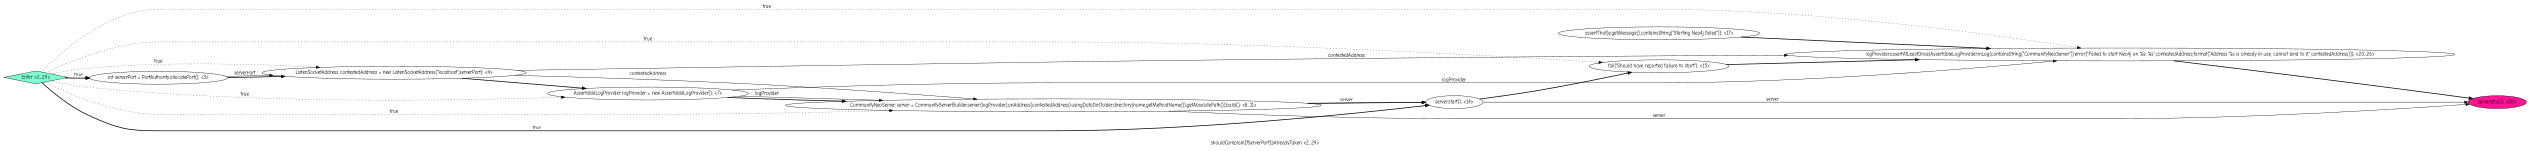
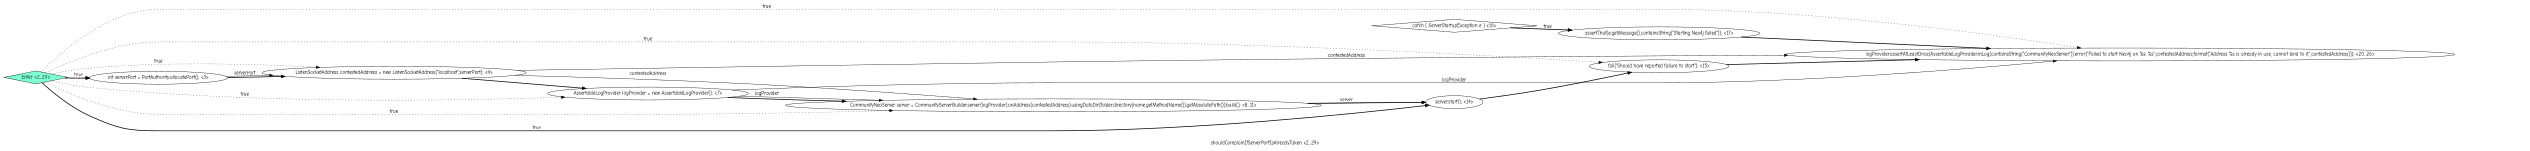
node "catch ( ServerStartupException e ) <16>": added
node "server.stop(); <28>": removed
